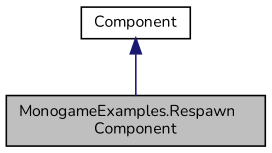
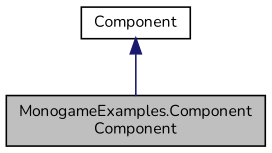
node "MonogameExamples.Respawn Component": label "MonogameExamples.Respawn Component" -> "MonogameExamples.Component Component"
